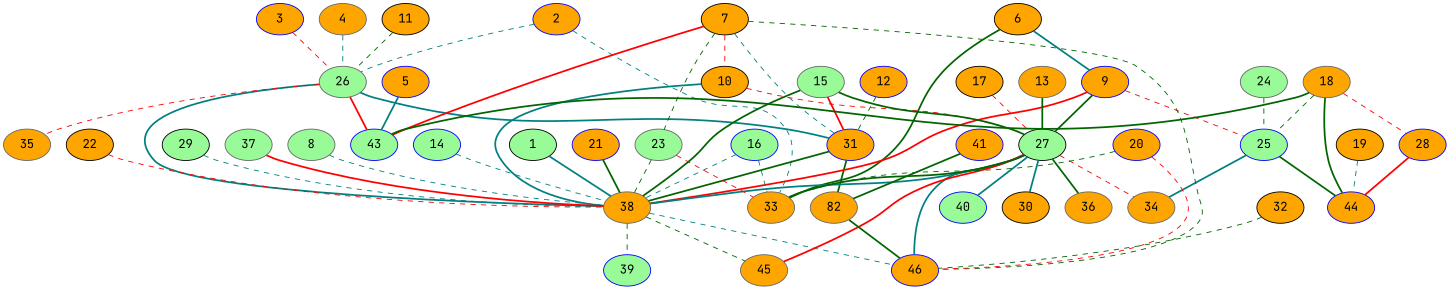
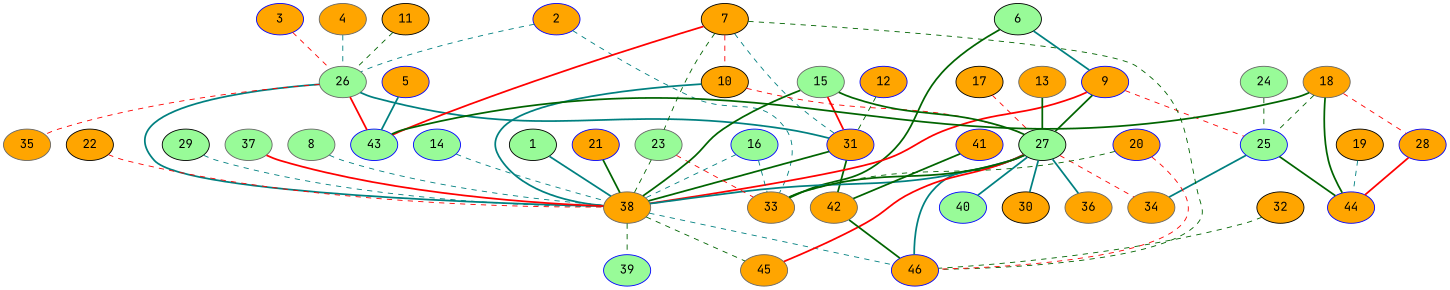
node "6": fillcolor orange -> palegreen
edge "27" -- "36": color darkgreen -> teal
node "82": label "82" -> "42"
